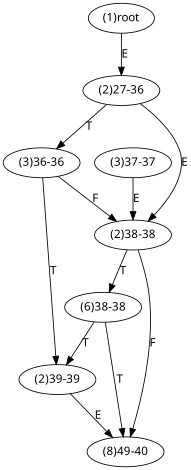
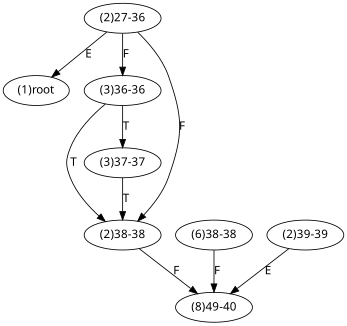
edge "(1)root" -> "(2)27-36": reversed
edge "(2)27-36" -> "(3)36-36": label "T" -> "F"
edge "(2)27-36" -> "(2)38-38": label "E" -> "F"
edge "(3)36-36" -> "(2)38-38": label "F" -> "T"
edge "(3)37-37" -> "(2)38-38": label "E" -> "T"
edge "(3)36-36" -> "(2)39-39": now "(3)36-36" -> "(3)37-37"
edge "(2)38-38" -> "(6)38-38": removed, label "T"
edge "(6)38-38" -> "(2)39-39": removed, label "T"
edge "(6)38-38" -> "(8)49-40": label "T" -> "F"
